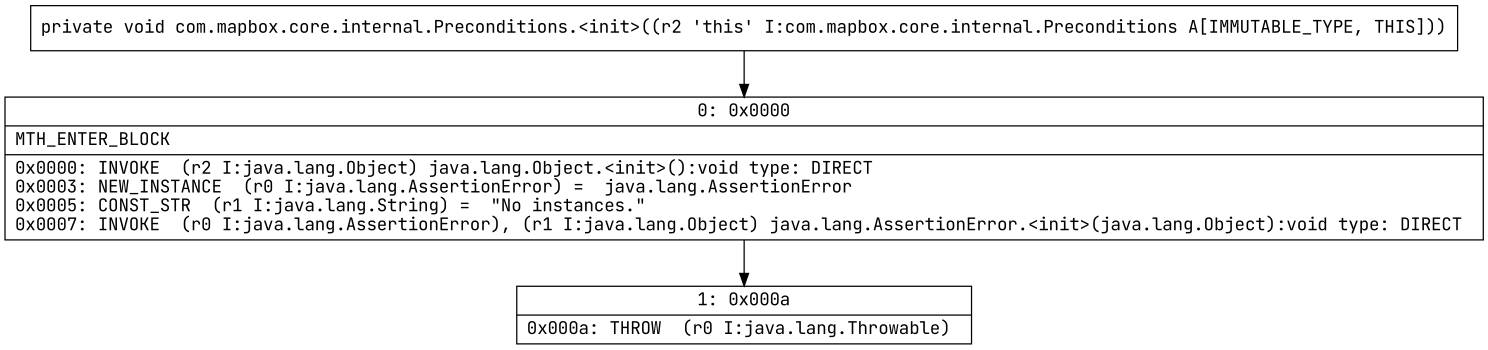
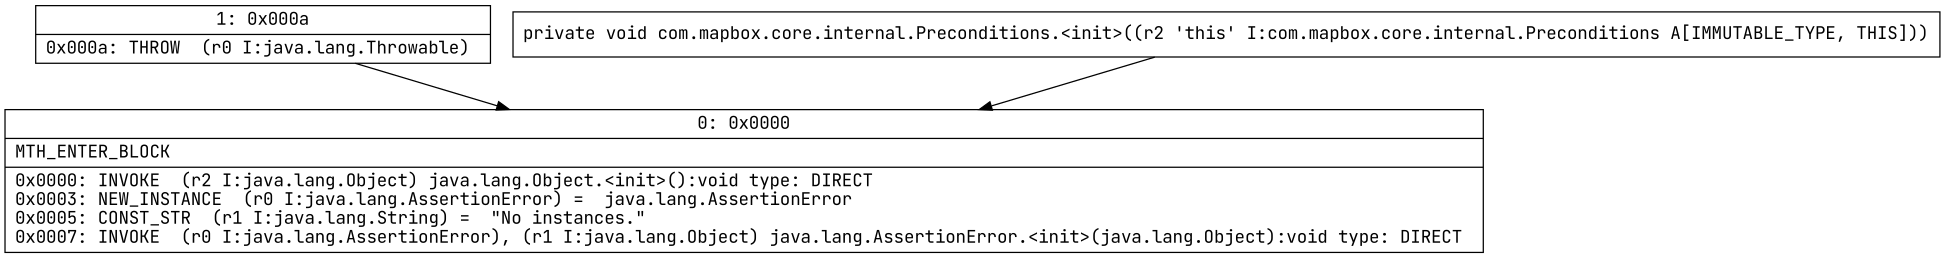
edge "0: 0x0000" -> "1: 0x000a": reversed
